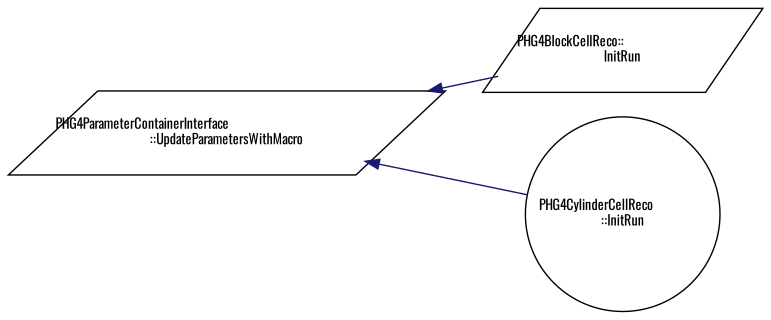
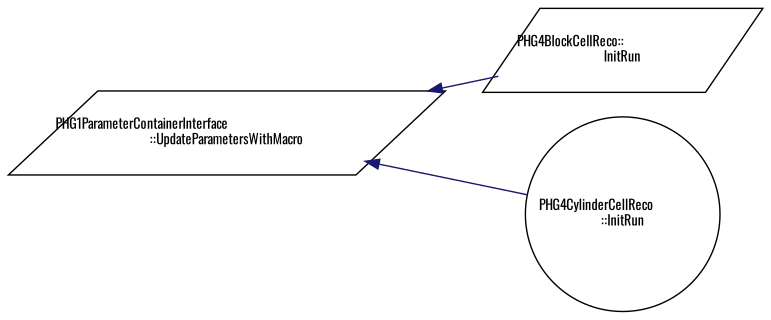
node "PHG4ParameterContainerInterface ::UpdateParametersWithMacro": label "PHG4ParameterContainerInterface ::UpdateParametersWithMacro" -> "PHG1ParameterContainerInterface ::UpdateParametersWithMacro"
